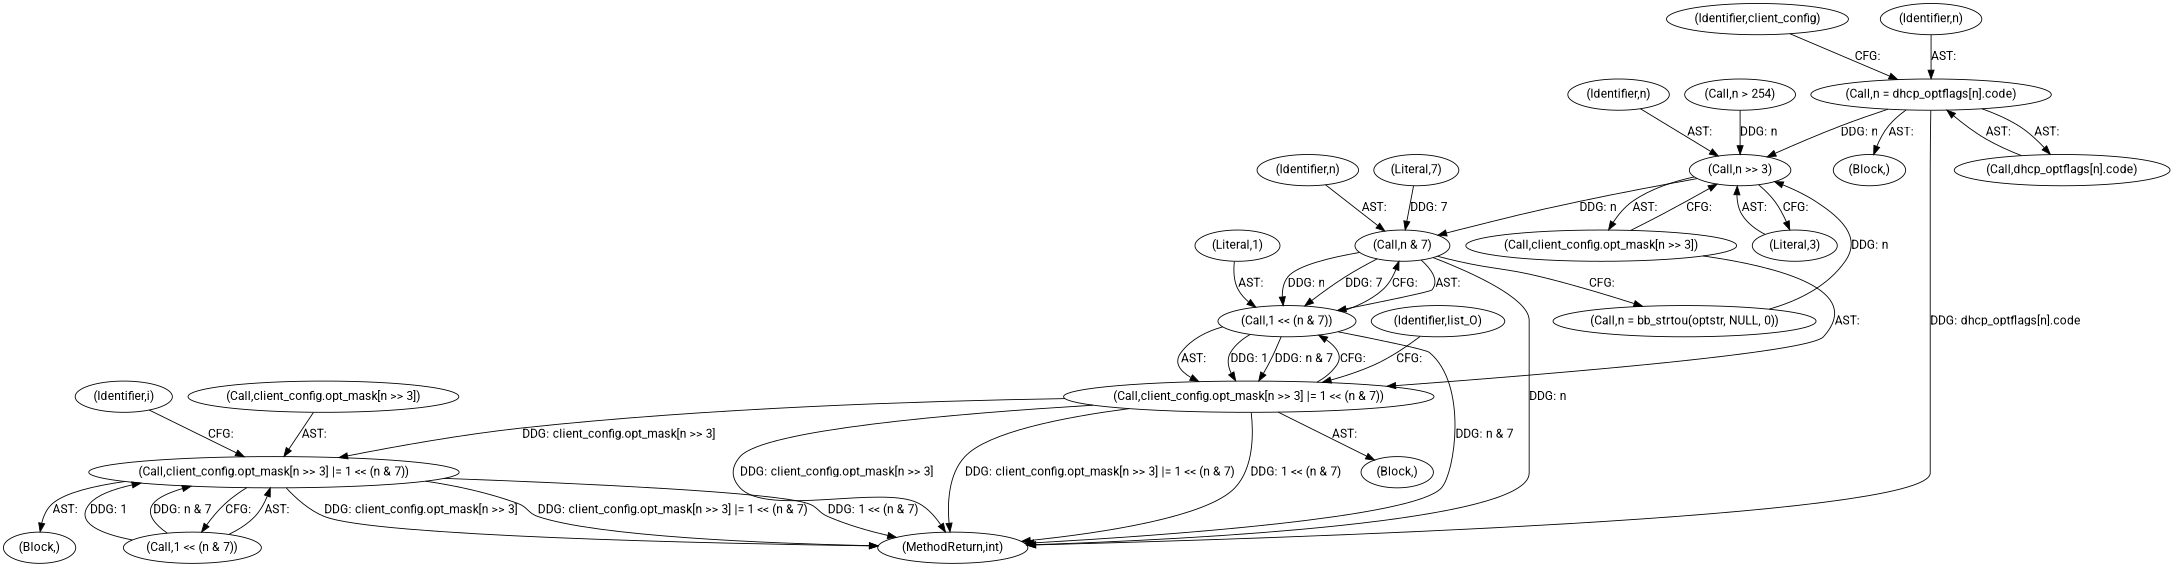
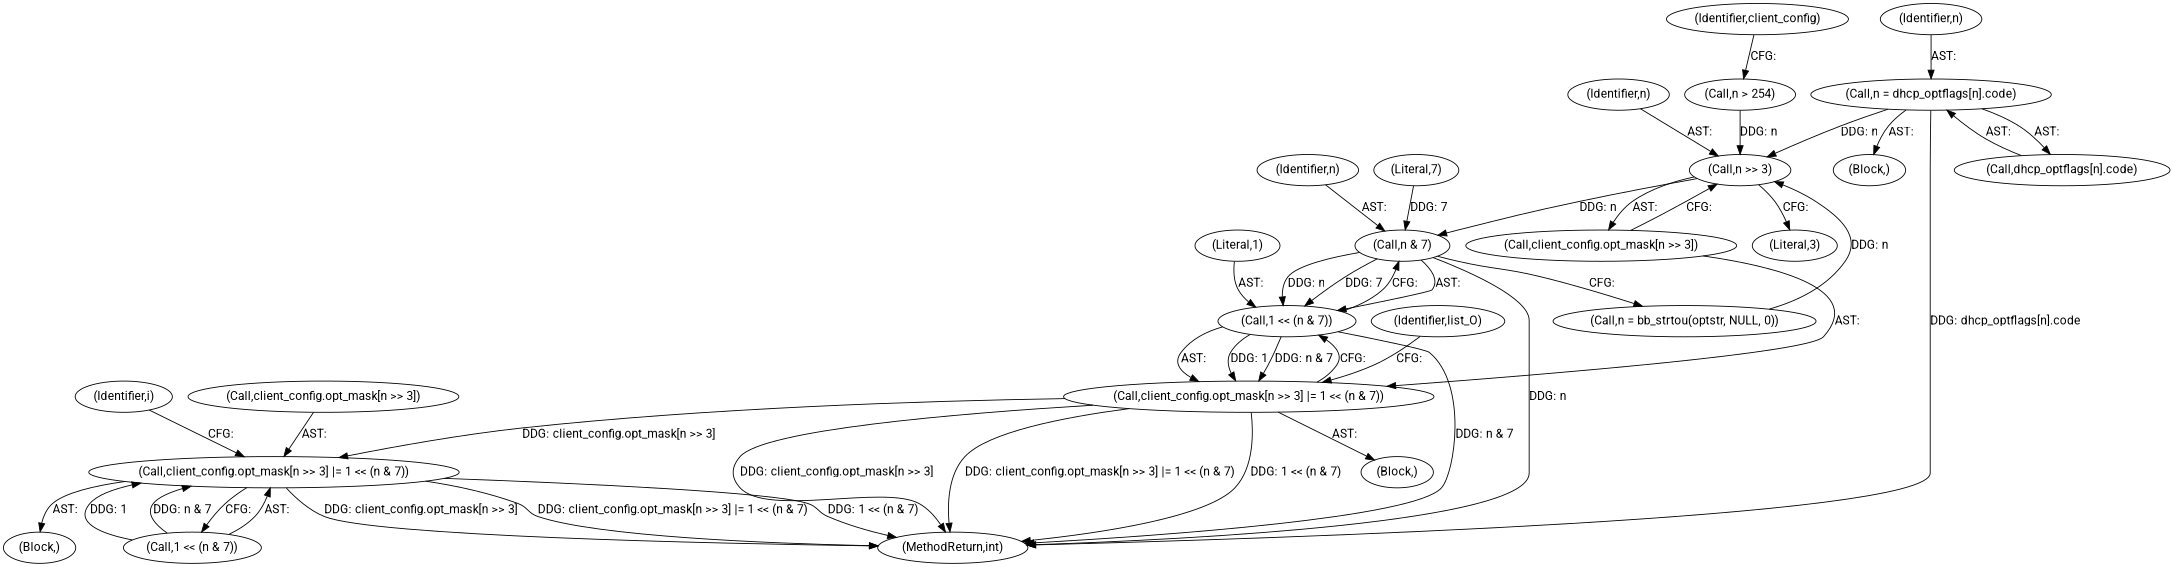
edge "(Identifier,client_config)" -> "(Call,n = dhcp_optflags[n].code)": now "(Identifier,client_config)" -> "(Call,n > 254)"
edge "(Literal,3)" -> "(Call,n >> 3)": removed, label "AST:"
